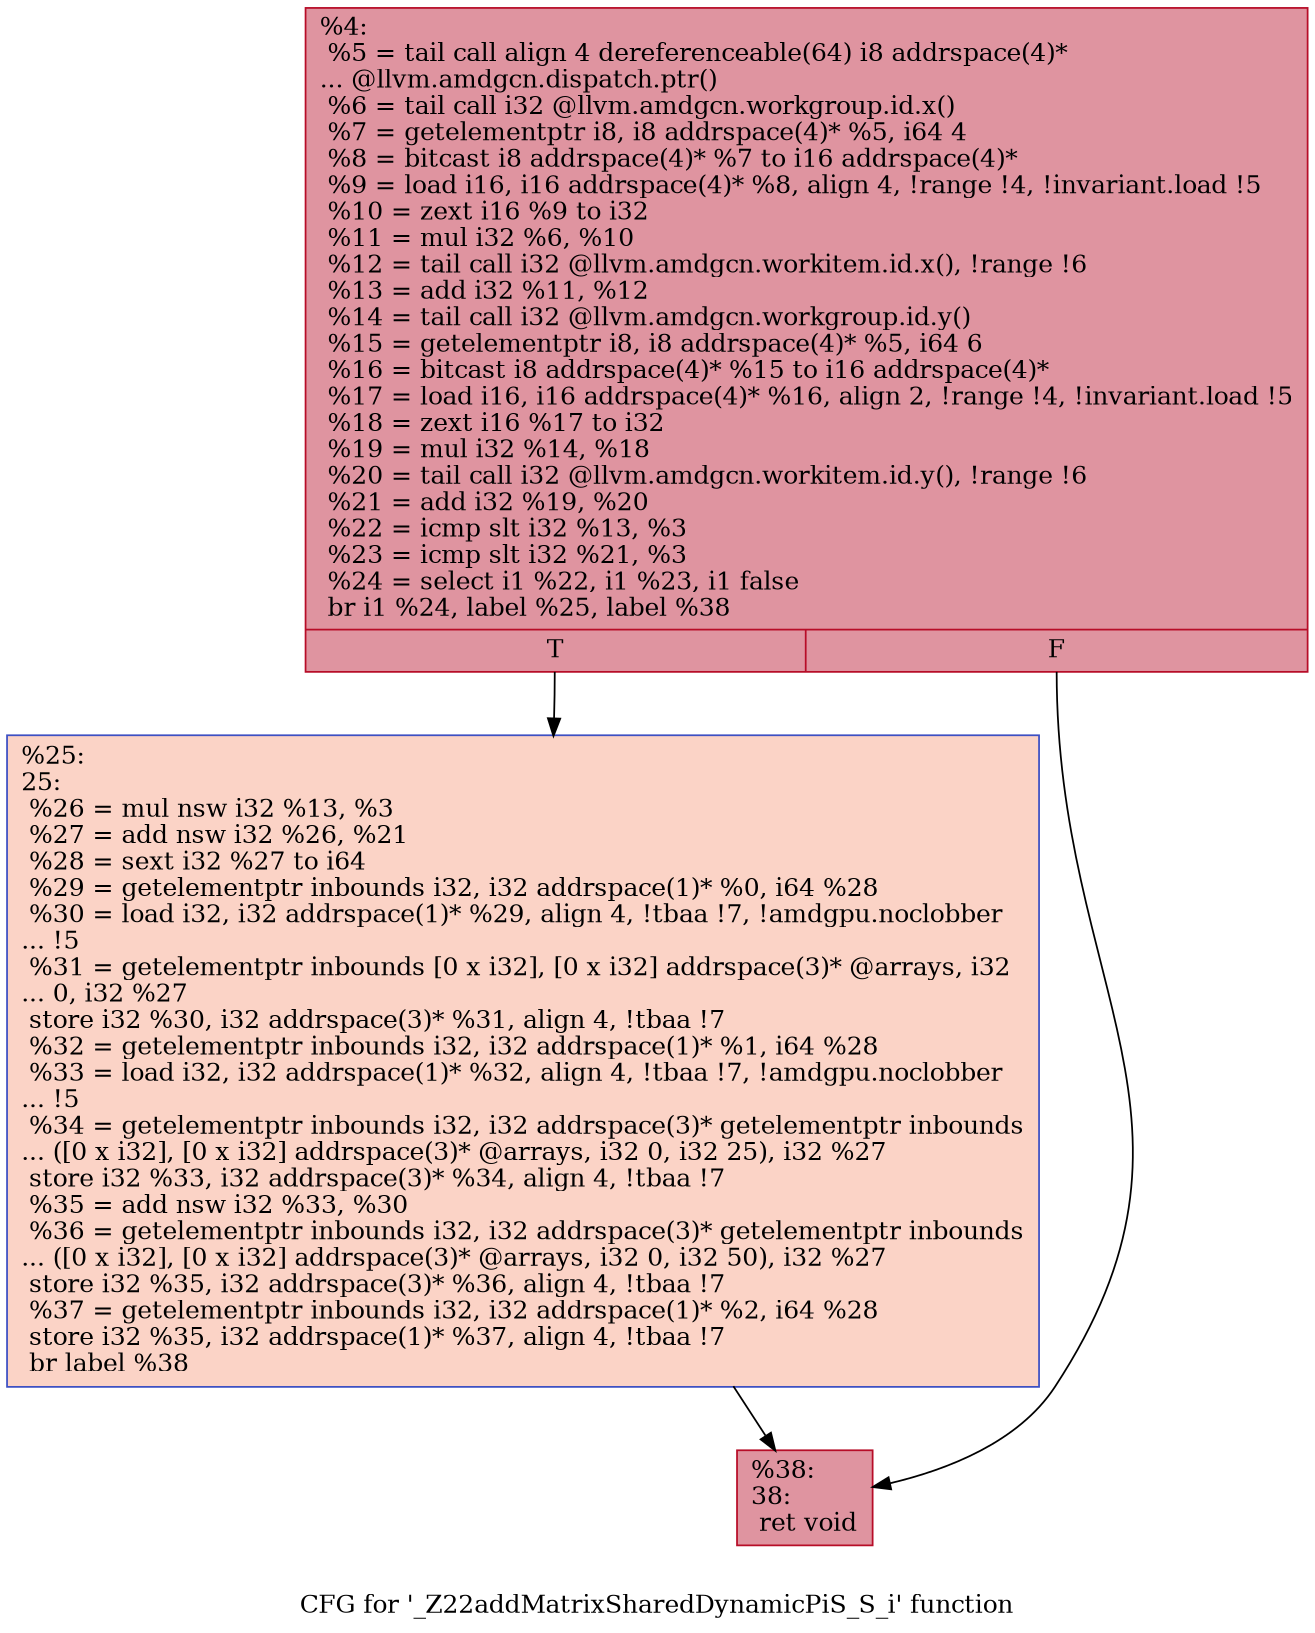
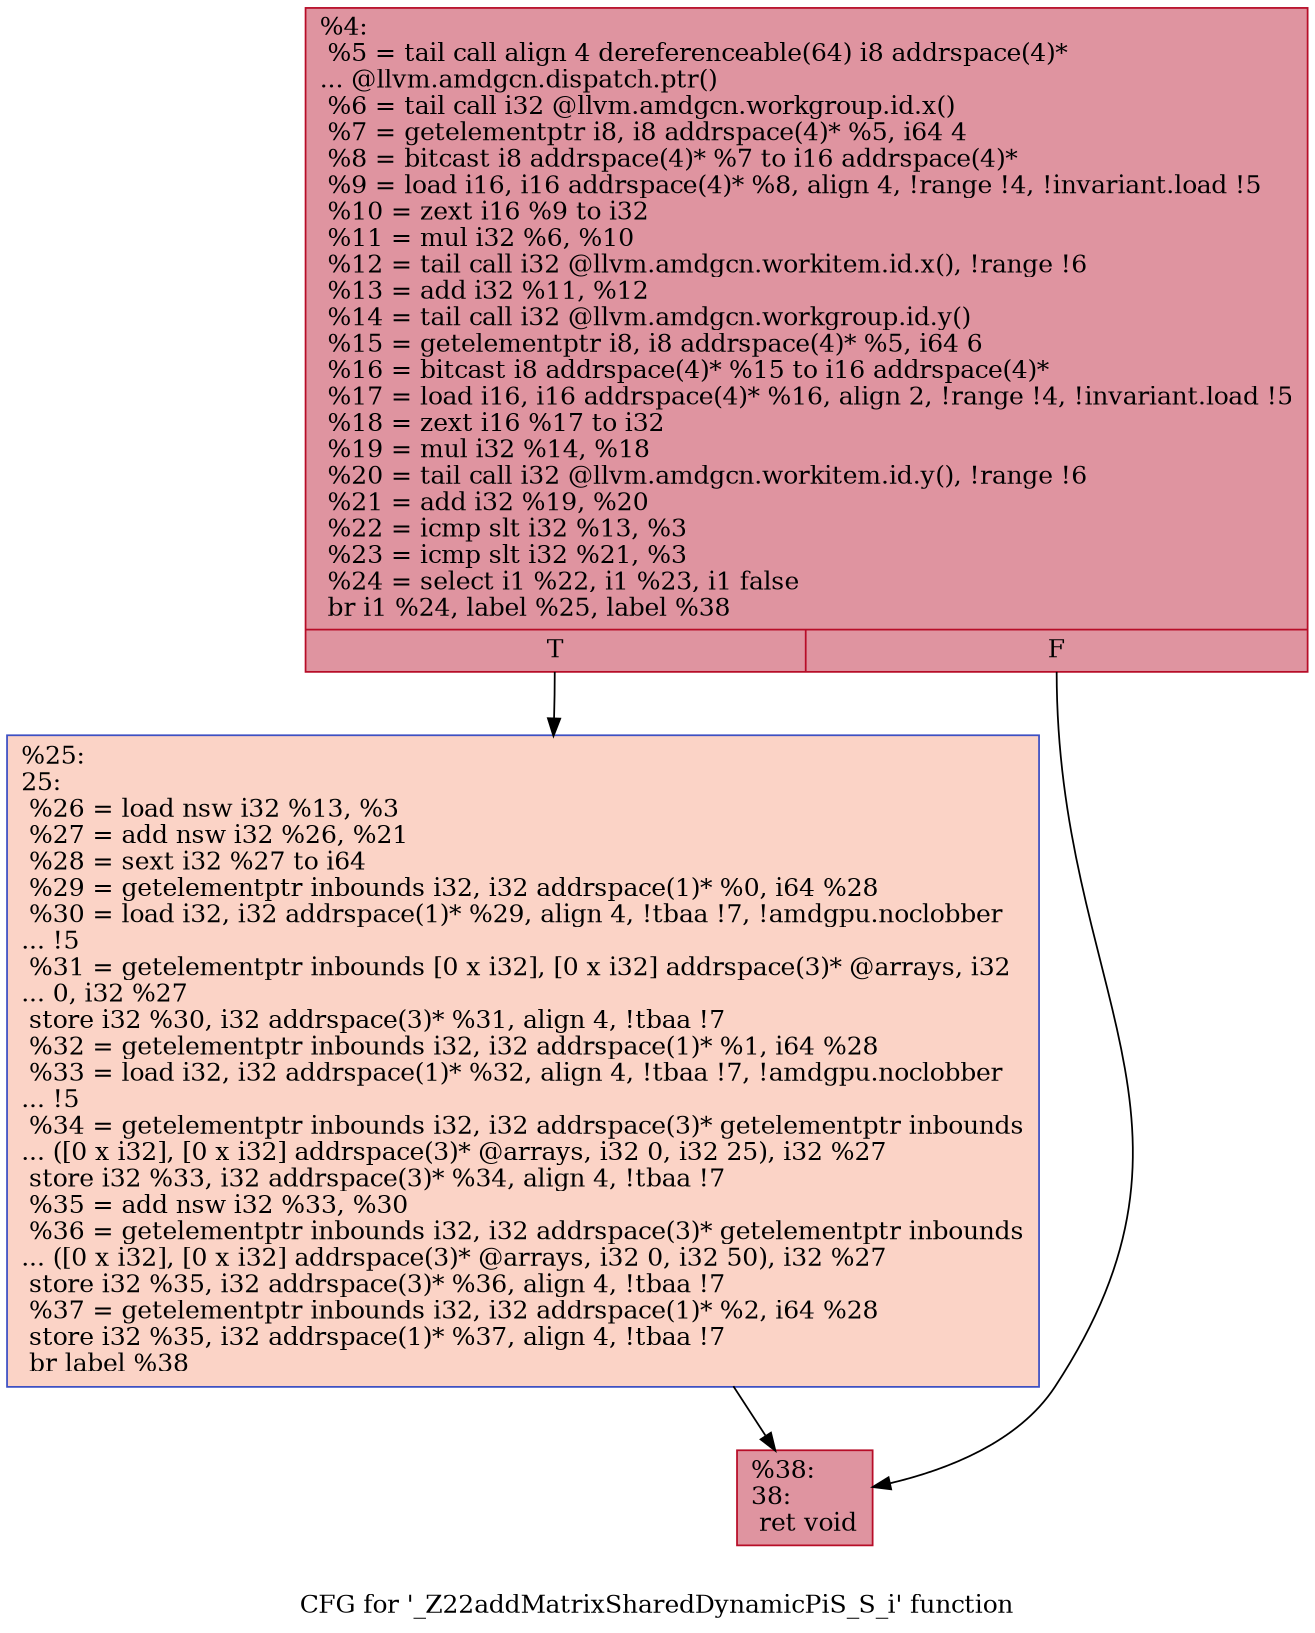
node "%25:": text "%26 = mul nsw i32 %13, %3" -> "%26 = load nsw i32 %13, %3"
